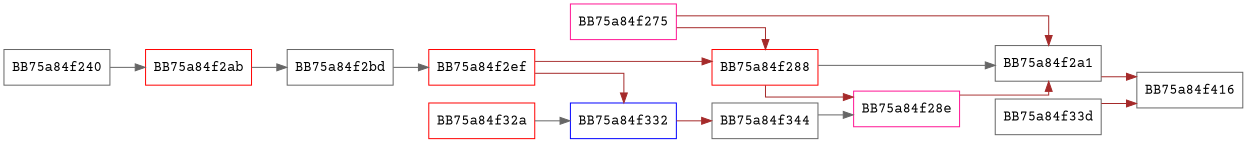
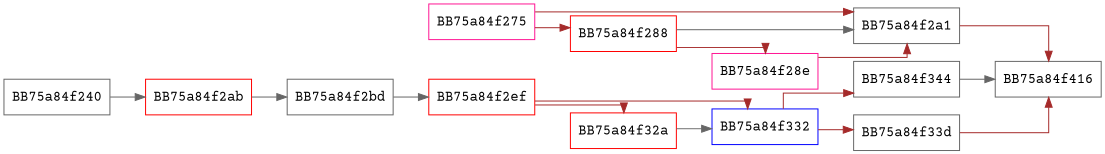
edge "BB75a84f2ef" -> "BB75a84f288": now "BB75a84f2ef" -> "BB75a84f32a"
edge "BB75a84f344" -> "BB75a84f28e": now "BB75a84f344" -> "BB75a84f416"
edge "BB75a84f332" -> "BB75a84f33d": added
